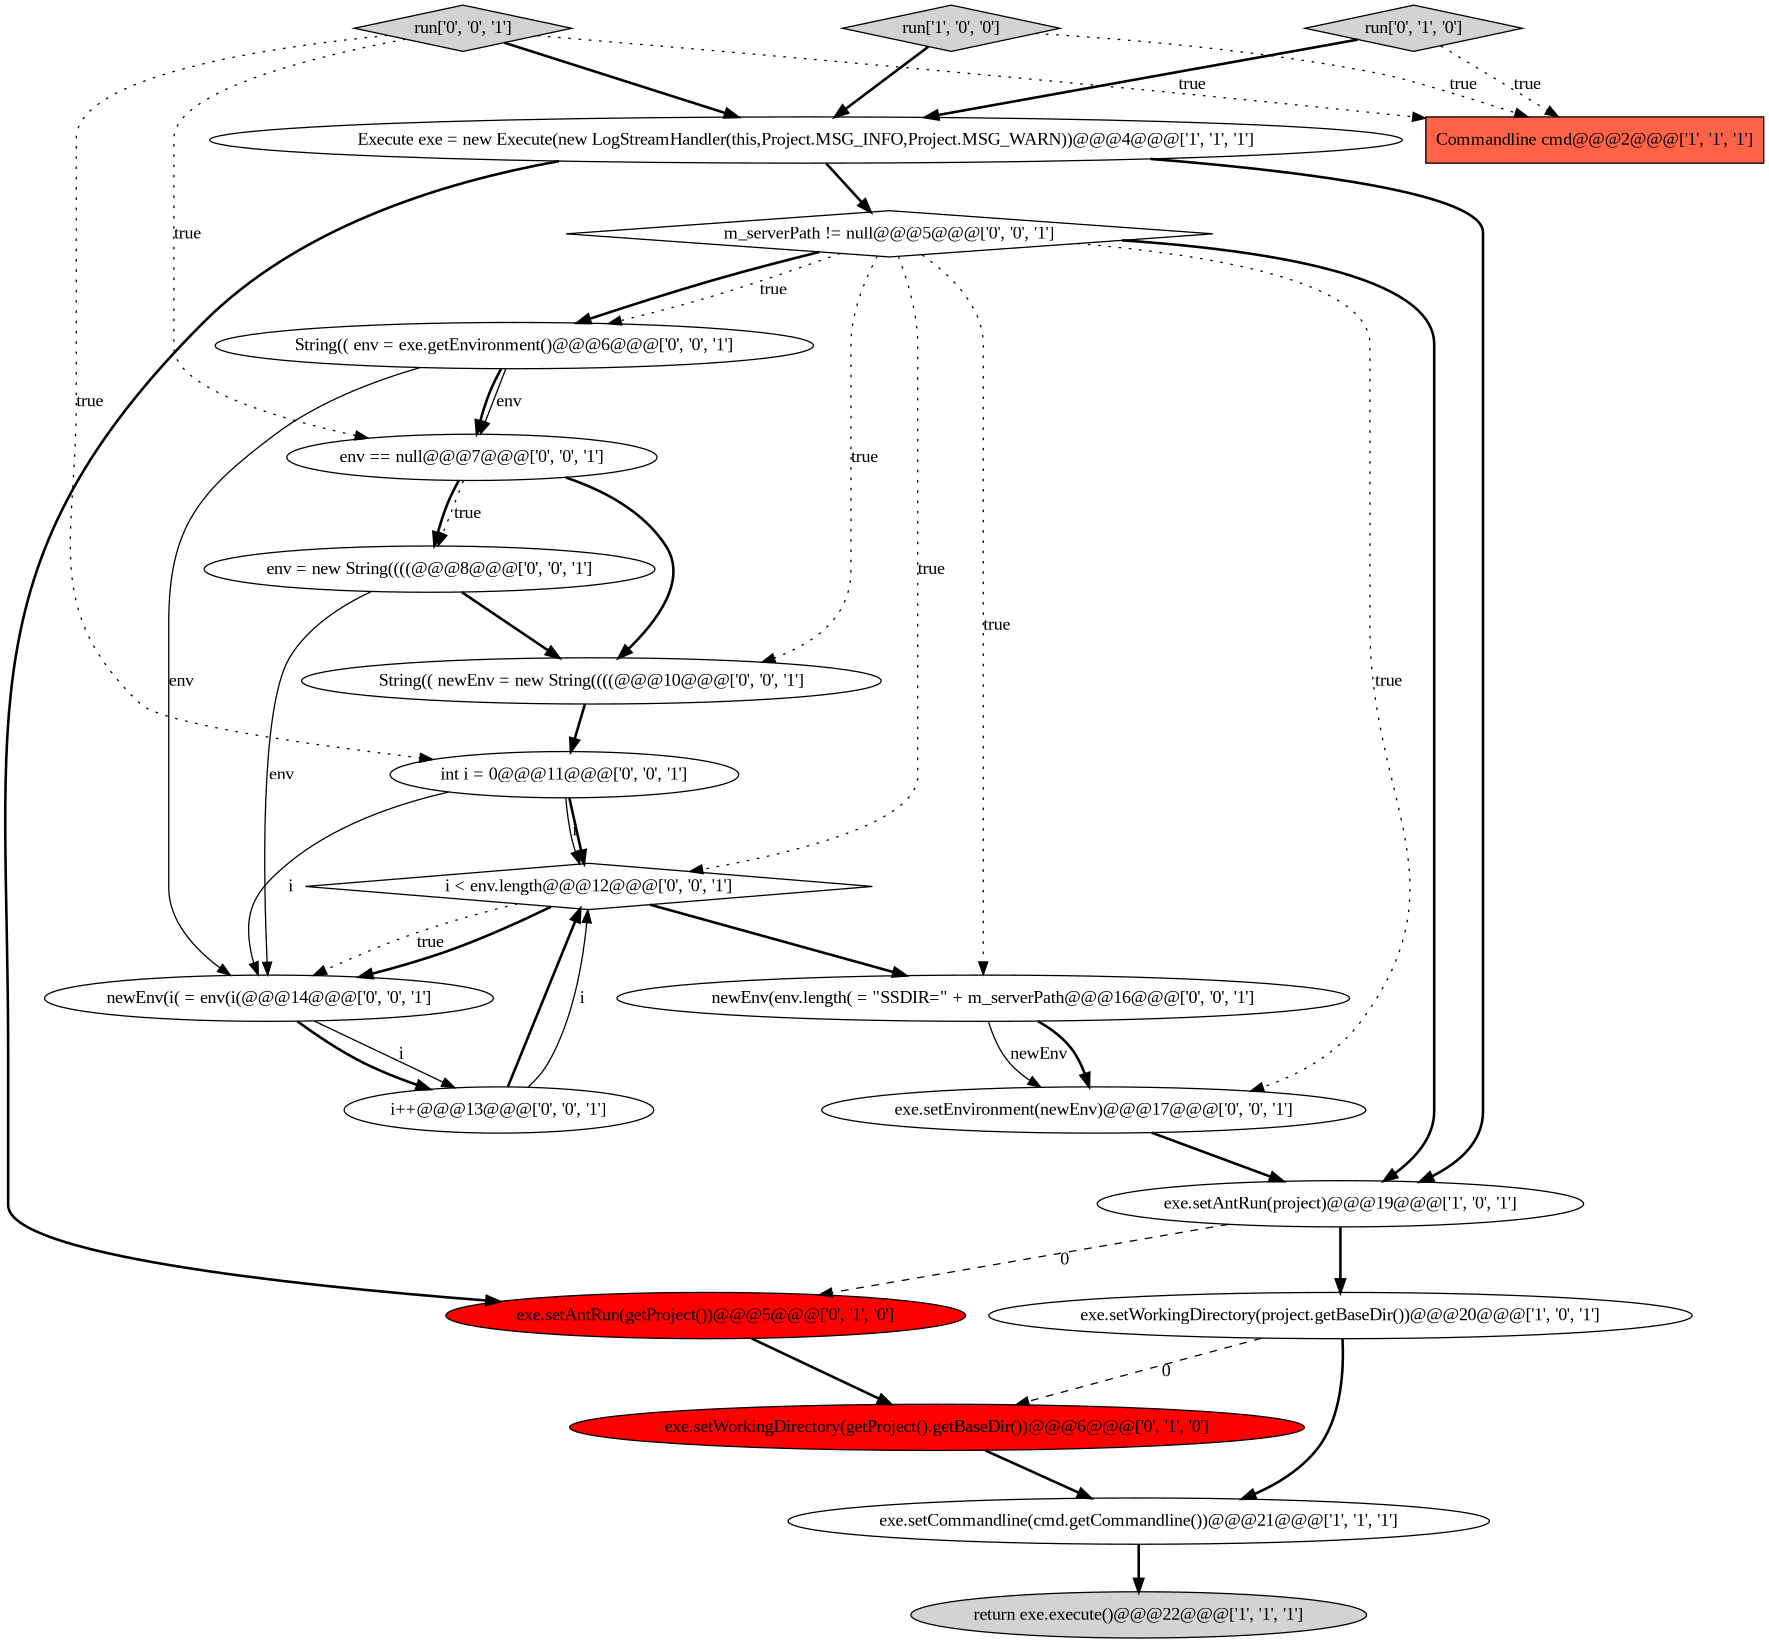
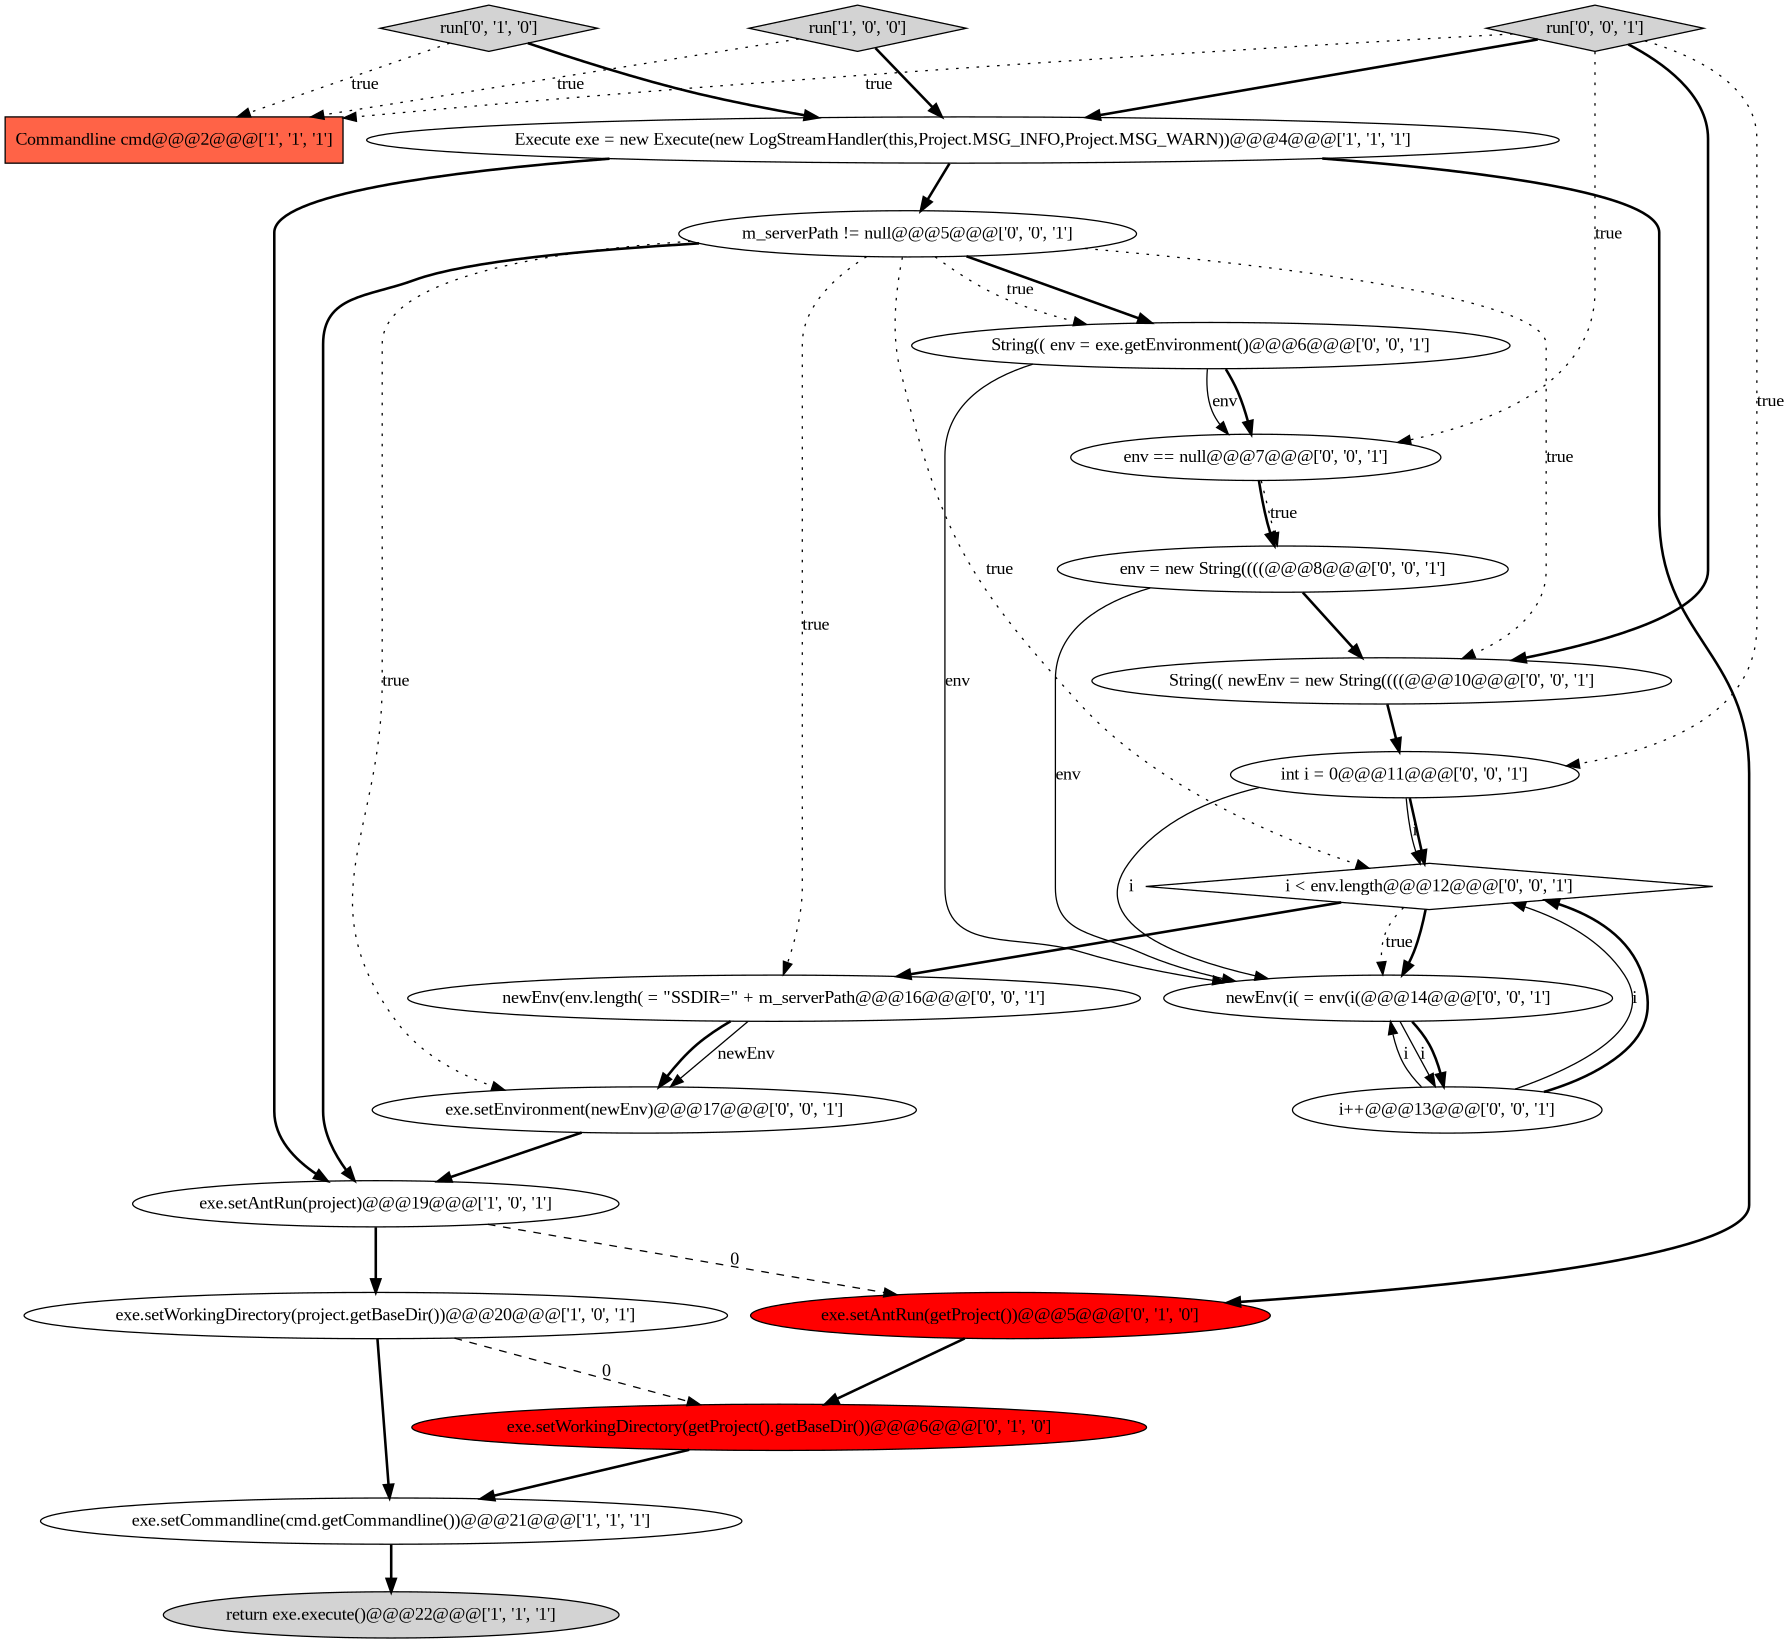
node "m_serverPath != null@@@5@@@['0', '0', '1']": shape diamond -> ellipse
edge "env == null@@@7@@@['0', '0', '1']" -> "String(( newEnv = new String((((@@@10@@@['0', '0', '1']": now "run['0', '0', '1']" -> "String(( newEnv = new String((((@@@10@@@['0', '0', '1']"
edge "i++@@@13@@@['0', '0', '1']" -> "newEnv(i( = env(i(@@@14@@@['0', '0', '1']": added, label "i"
